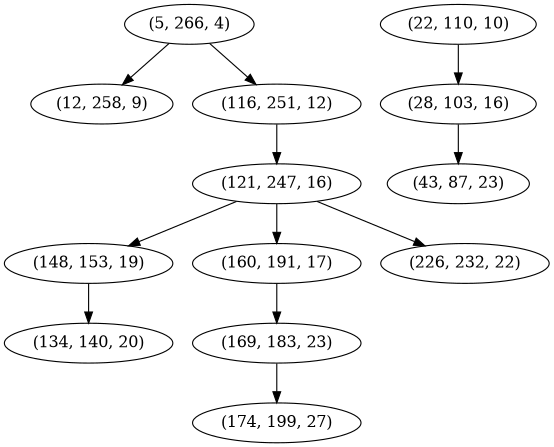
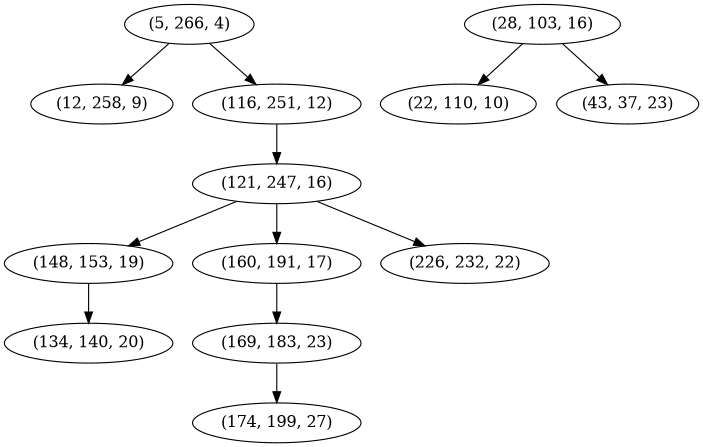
edge "(22, 110, 10)" -> "(28, 103, 16)": reversed
node "(43, 87, 23)": label "(43, 87, 23)" -> "(43, 37, 23)"
